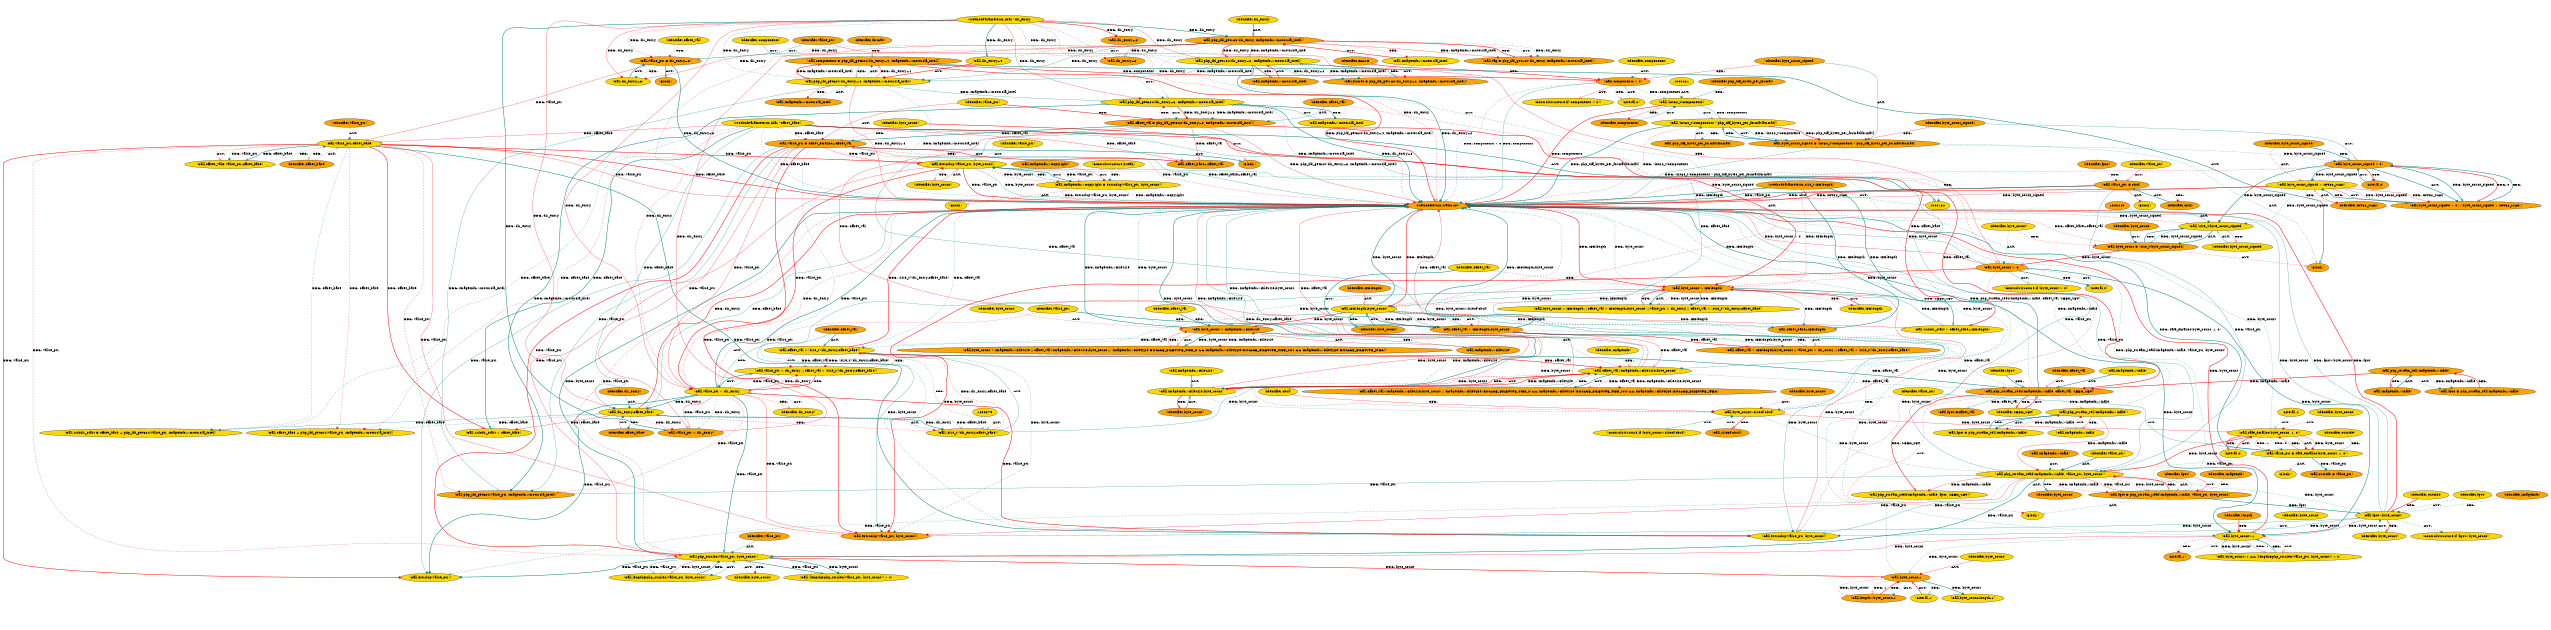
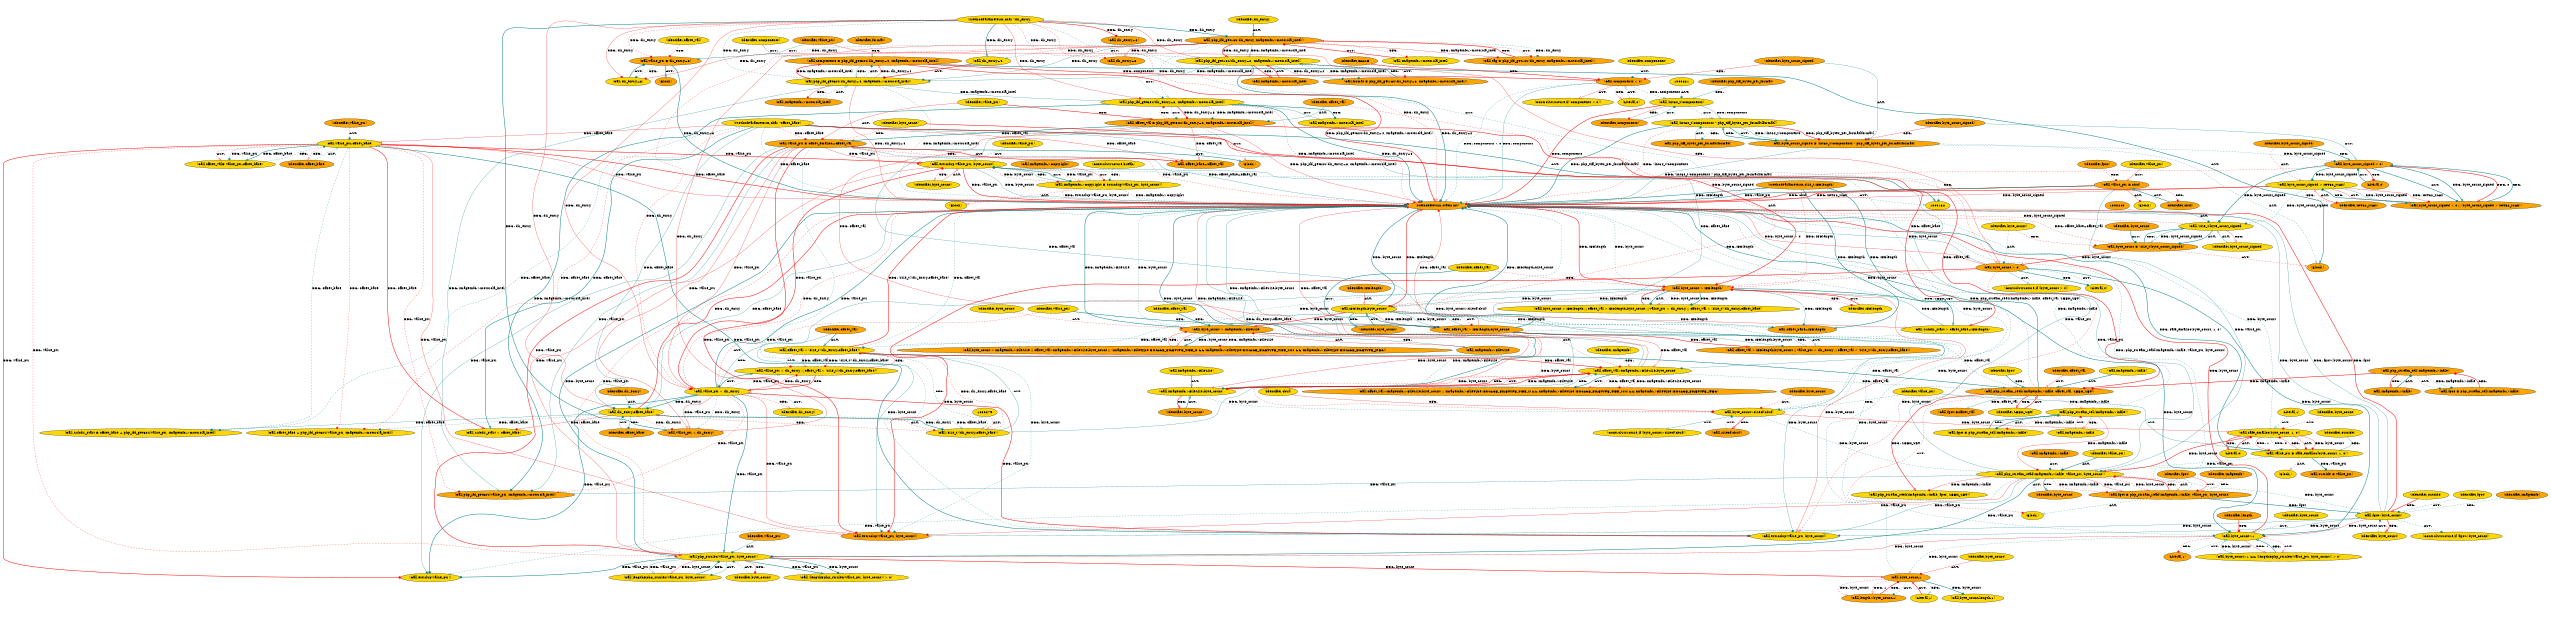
edge "(Call,value_ptr = dir_entry+8)" -> "(Call,value_ptr-offset_base)": removed, label "DDG: value_ptr"
edge "(MethodReturn,static int)" -> "(Call,(size_t)byte_count_signed)": reversed
